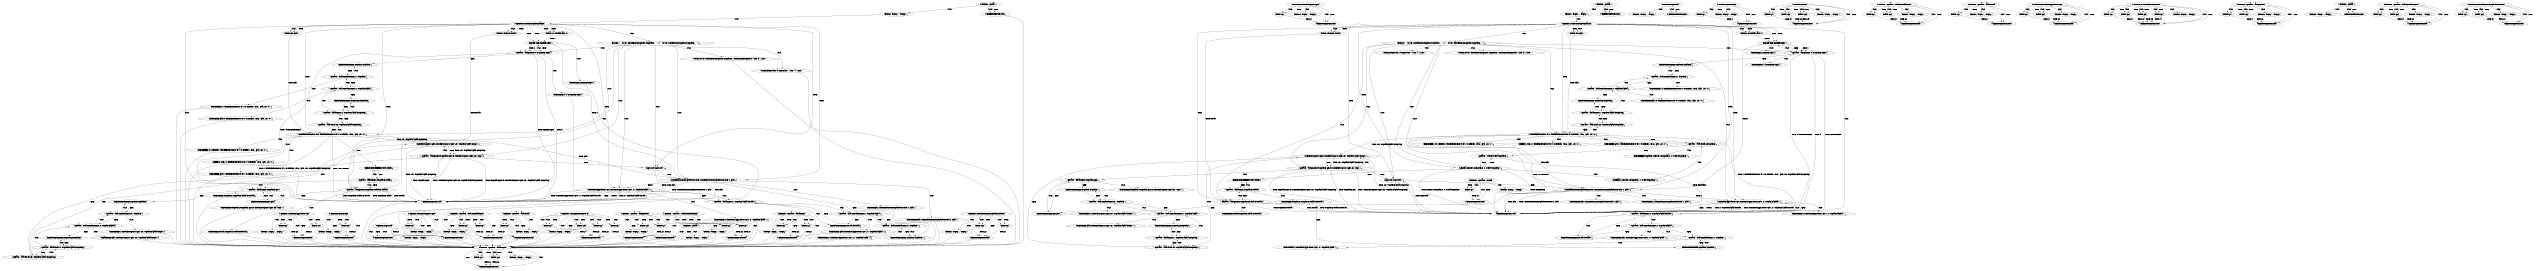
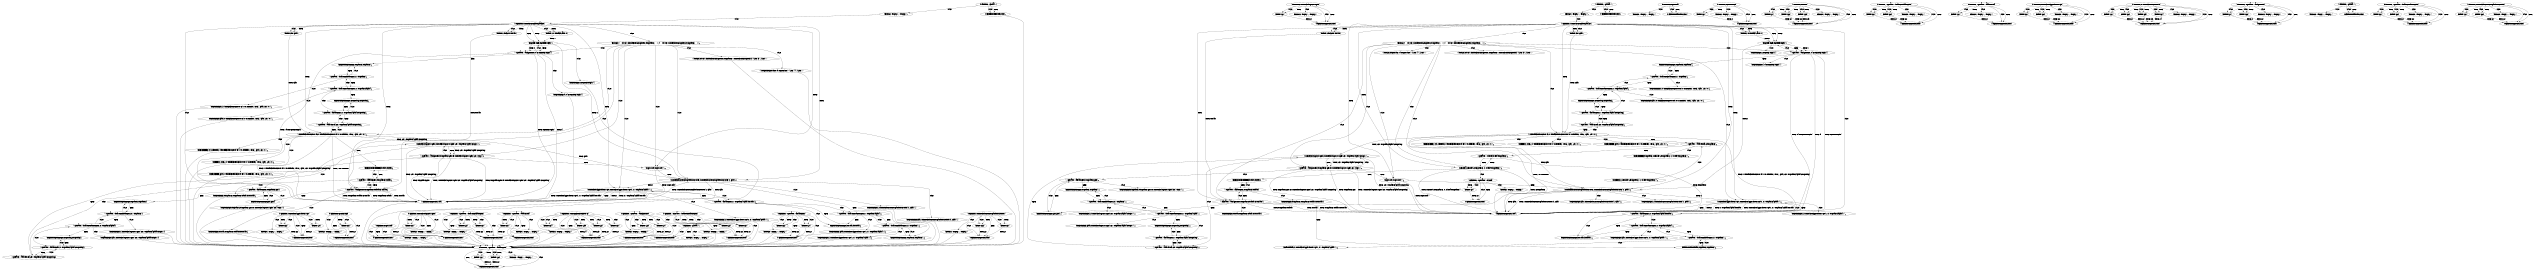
edge "(memset,memset(&txcq_descr, 0, sizeof(txcq_descr)))" -> "(LITERAL,0,memset(&txcq_descr, 0, sizeof(txcq_descr)))": now "(memset,memset(&txcq_descr, 0, sizeof(txcq_descr)))" -> "(METHOD,<operator>.sizeOf)"
